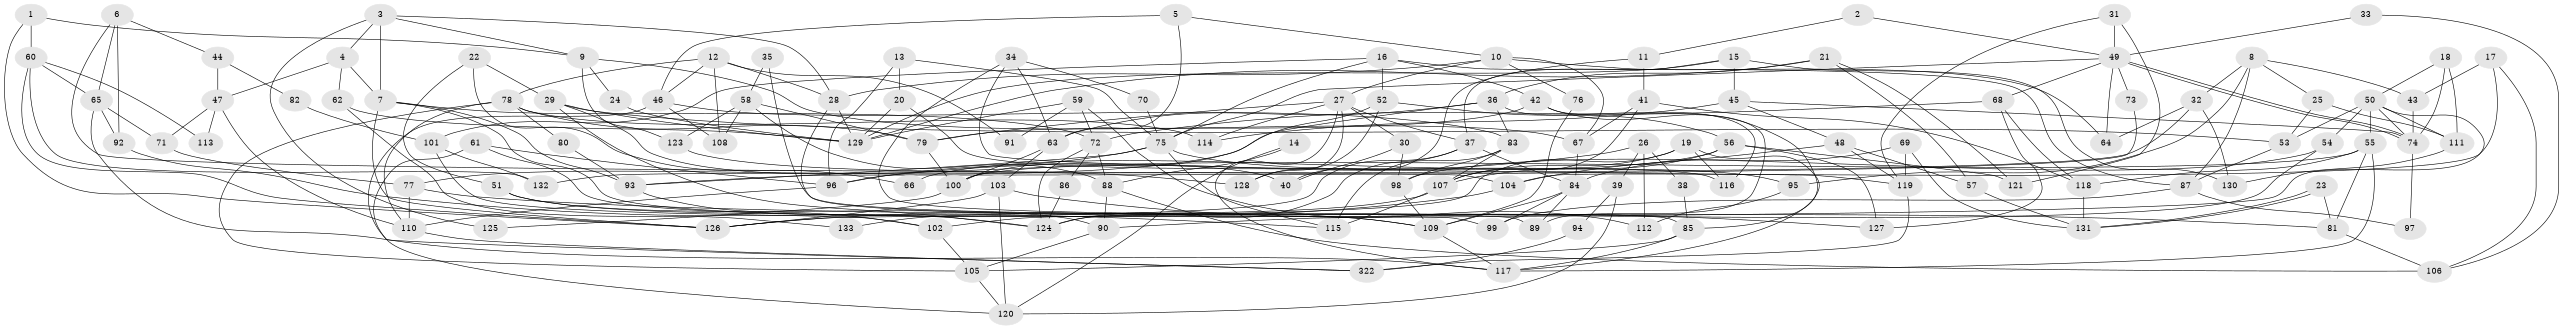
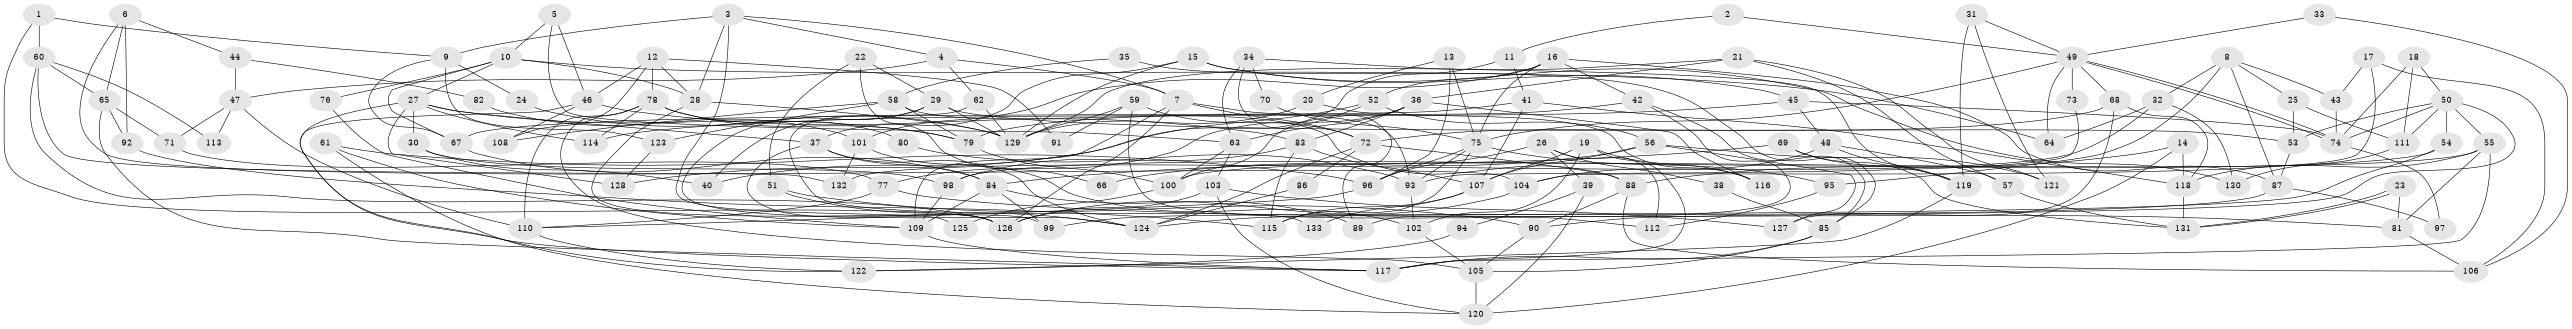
edge "14" -- "118": added
node "322": label "322" -> "122"
